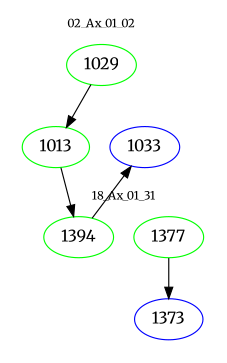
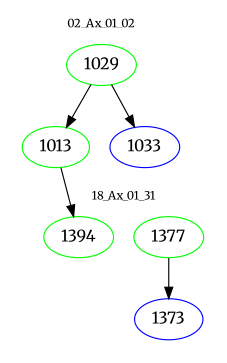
edge "1394" -> "1033": now "1029" -> "1033"
